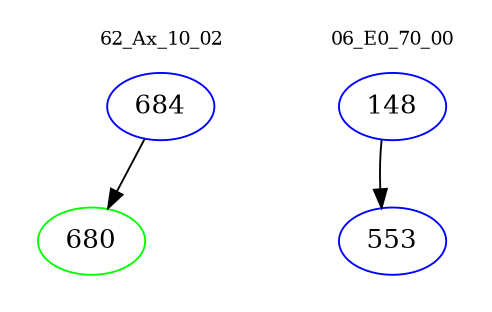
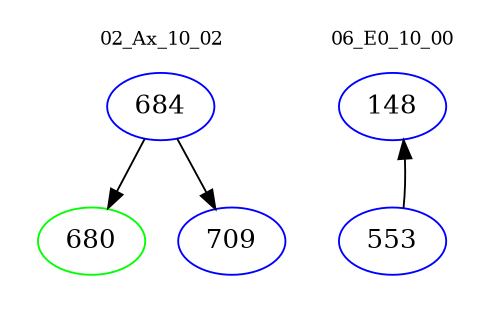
cluster "62_Ax_10_02": label "62_Ax_10_02" -> "02_Ax_10_02"
cluster "06_E0_70_00": label "06_E0_70_00" -> "06_E0_10_00"
edge "148" -> "553": reversed
node "709": added
